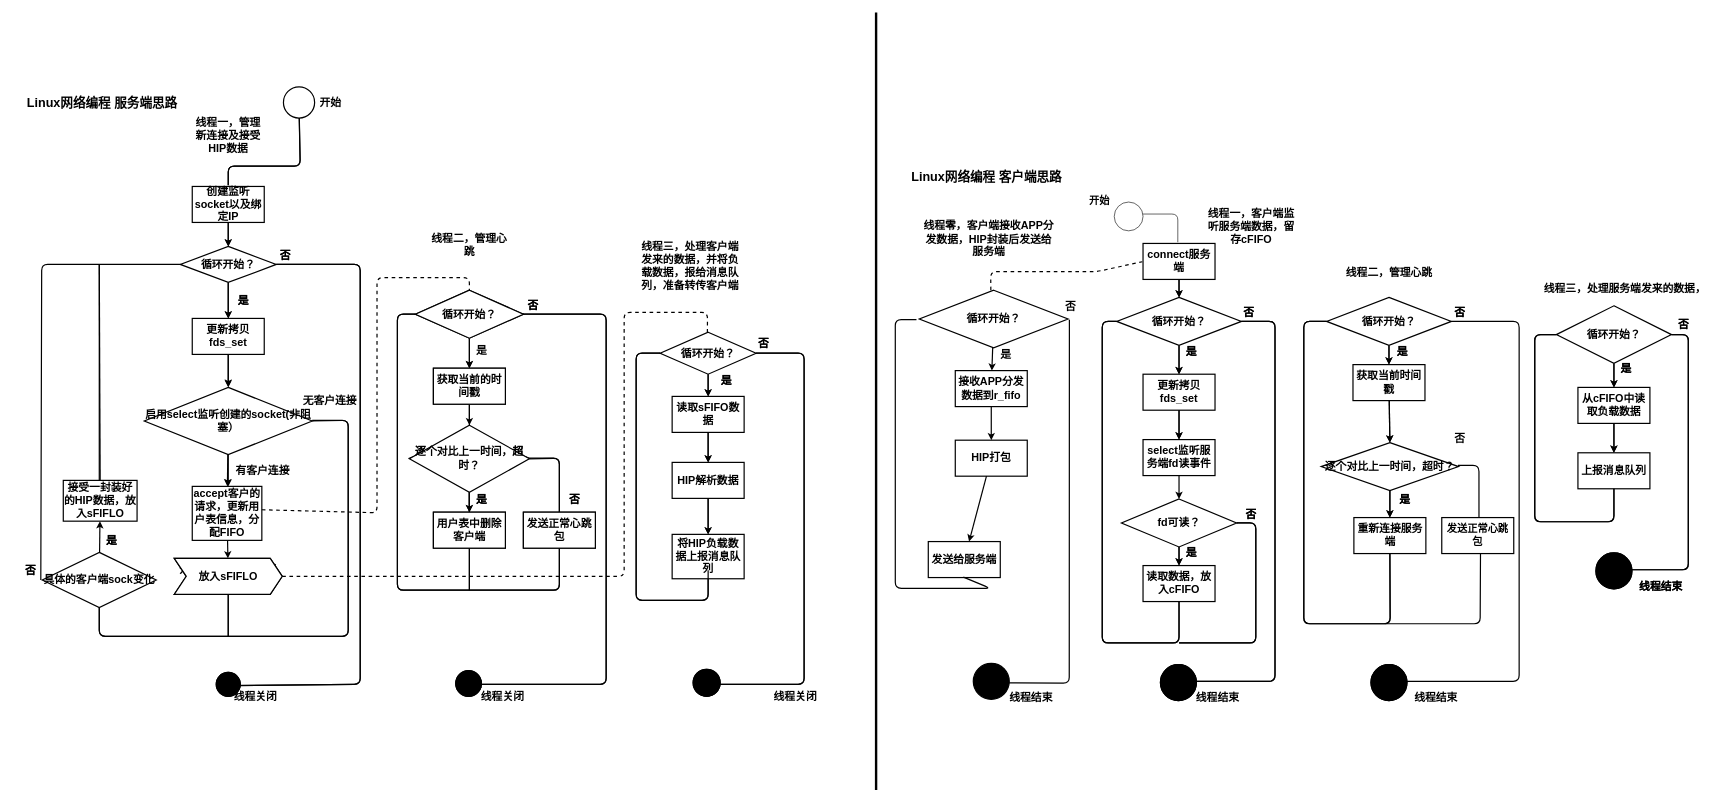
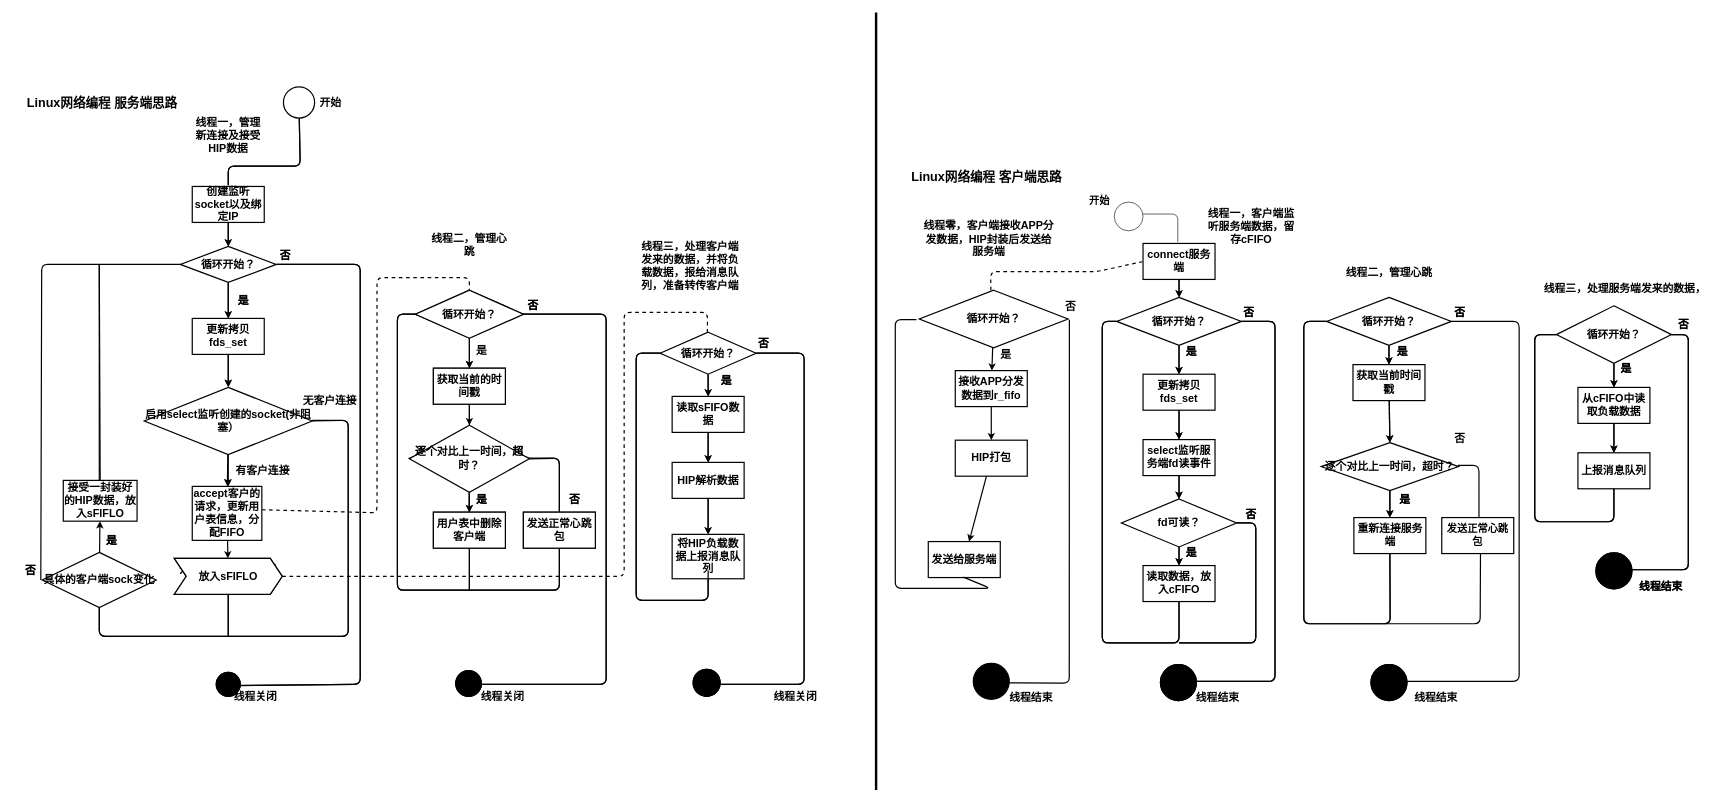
edge "select监听服务端fd读事件" -> "fd可读？": added
